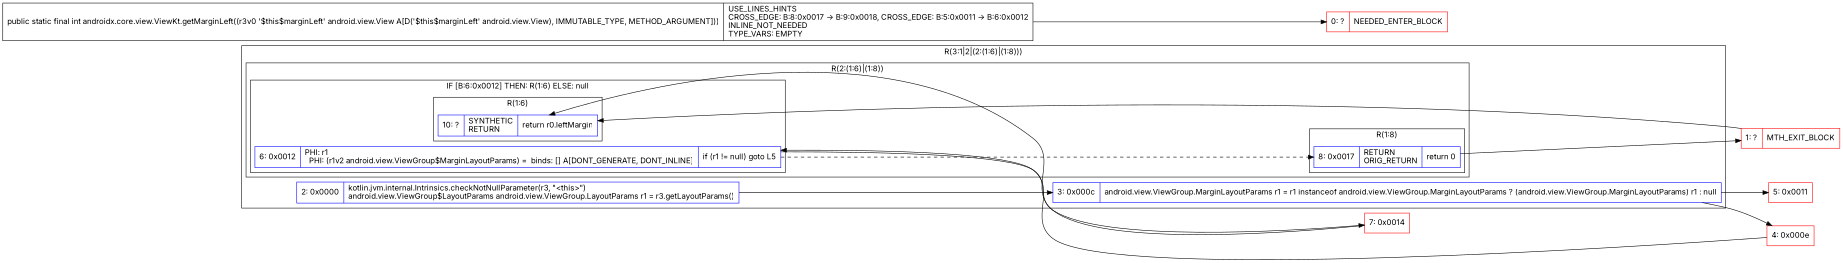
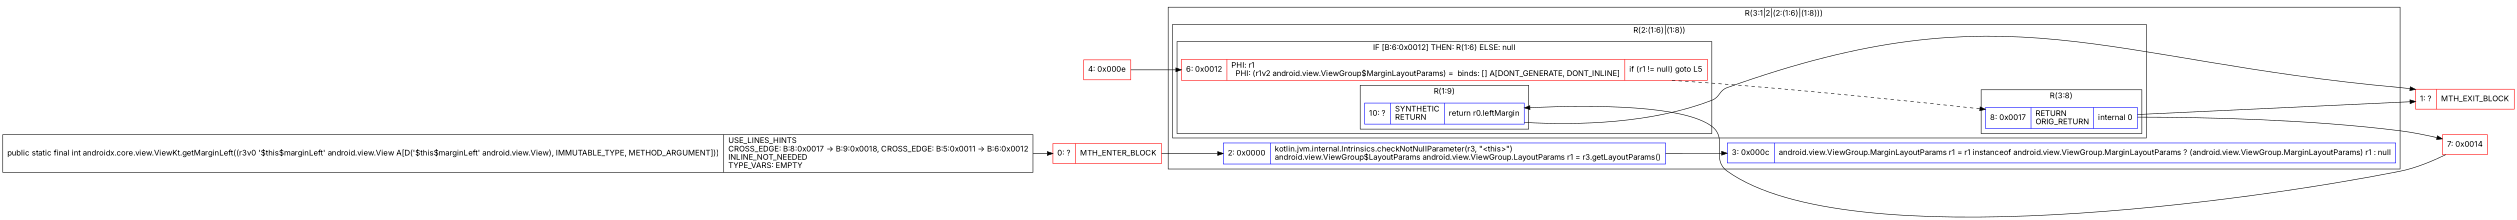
node "0: ?": text "NEEDED_ENTER_BLOCK" -> "MTH_ENTER_BLOCK"
cluster "R(1:6)": label "R(1:6)" -> "R(1:9)"
edge "1: ?" -> "10: ?": reversed
cluster "R(1:8)": label "R(1:8)" -> "R(3:8)"
edge "0: ?" -> "2: 0x0000": added
node "6: 0x0012": color blue -> red
node "8: 0x0017": text "return 0" -> "internal 0"
node "5: 0x0011": removed
edge "3: 0x000c" -> "4: 0x000e": removed
edge "6: 0x0012" -> "7: 0x0014": now "8: 0x0017" -> "7: 0x0014"
